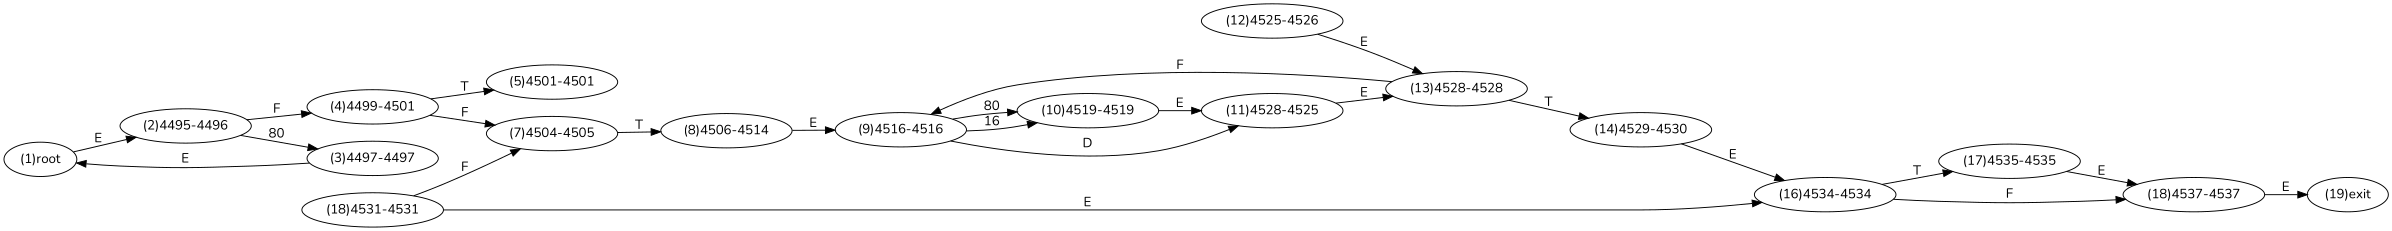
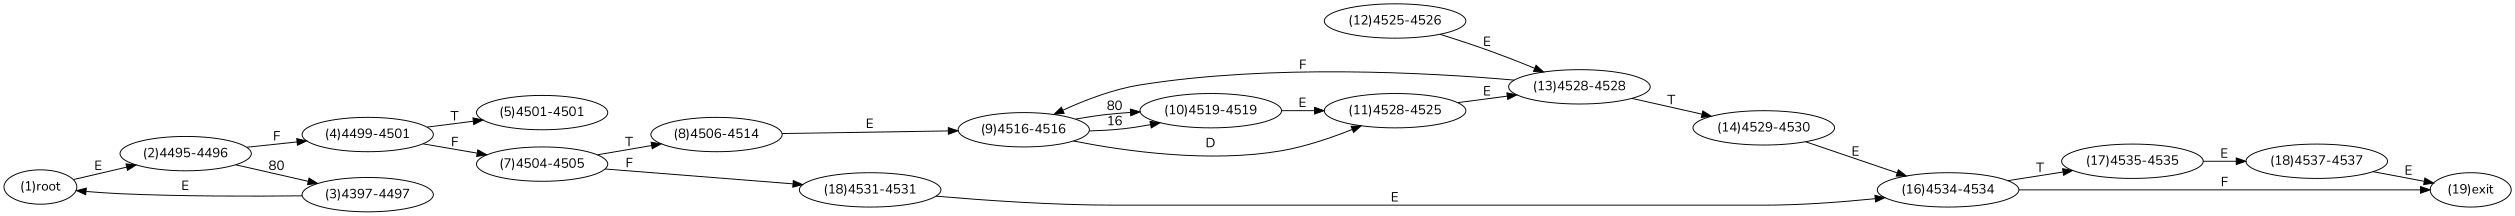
node "(3)4497-4497": label "(3)4497-4497" -> "(3)4397-4497"
edge "(18)4531-4531" -> "(7)4504-4505": reversed
edge "(16)4534-4534" -> "(18)4537-4537": now "(16)4534-4534" -> "(19)exit"
